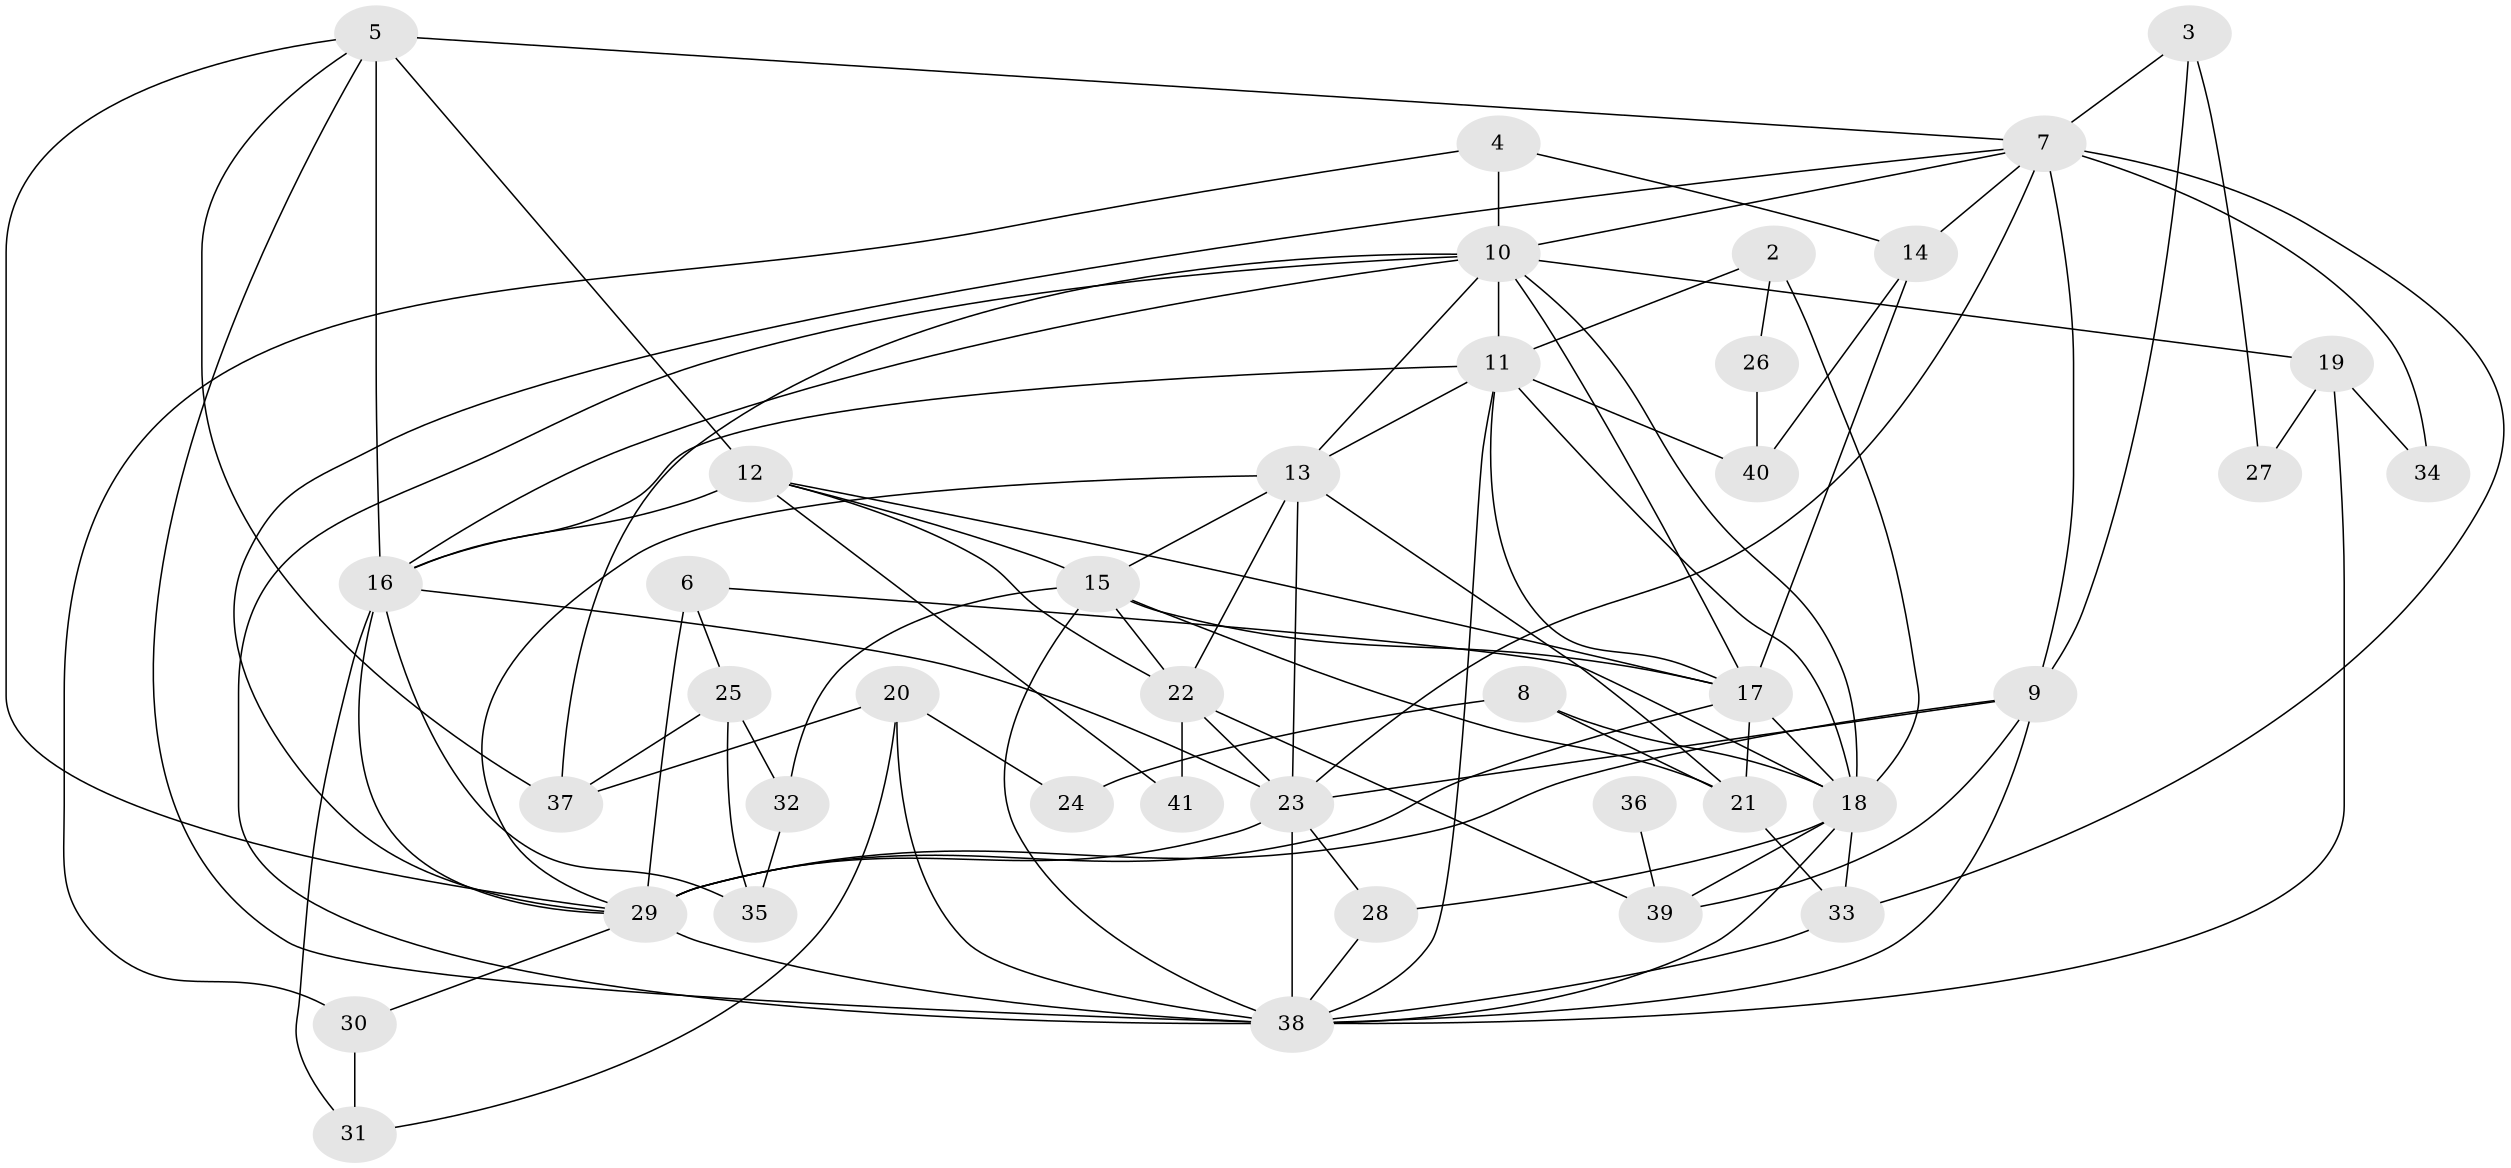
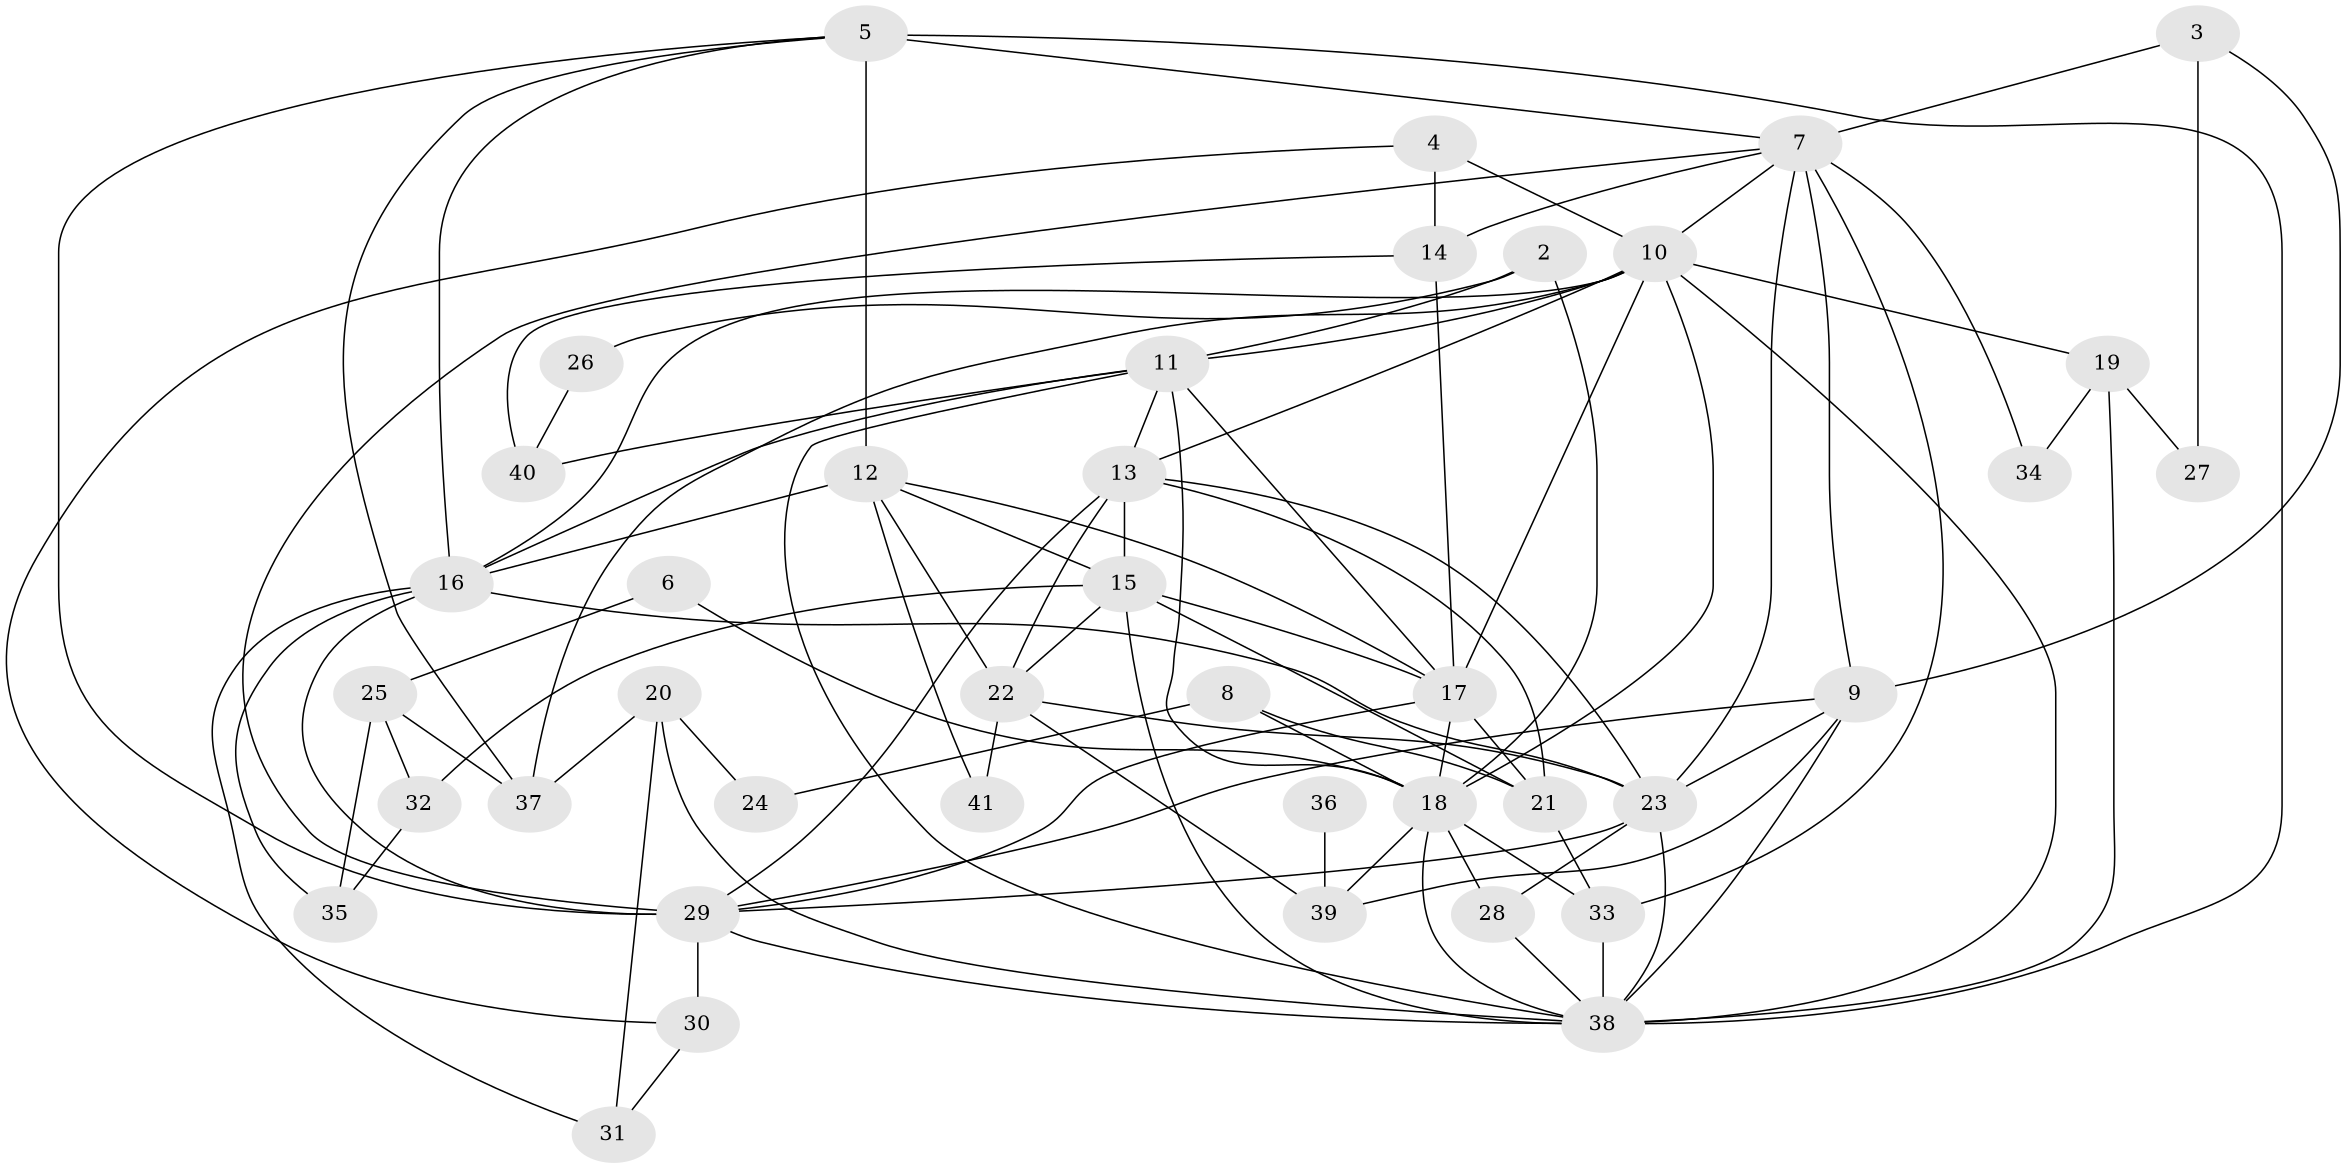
edge "6" -- "29": removed
